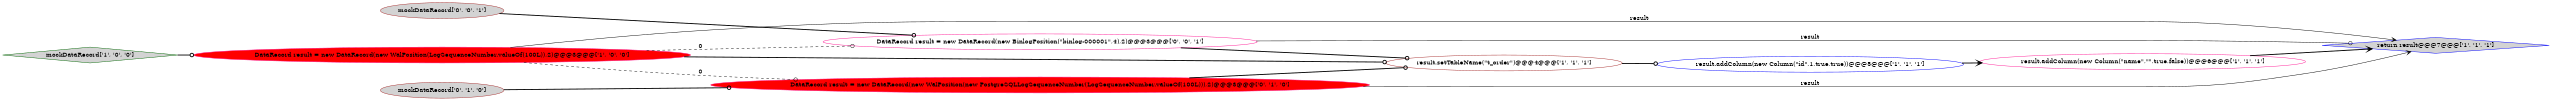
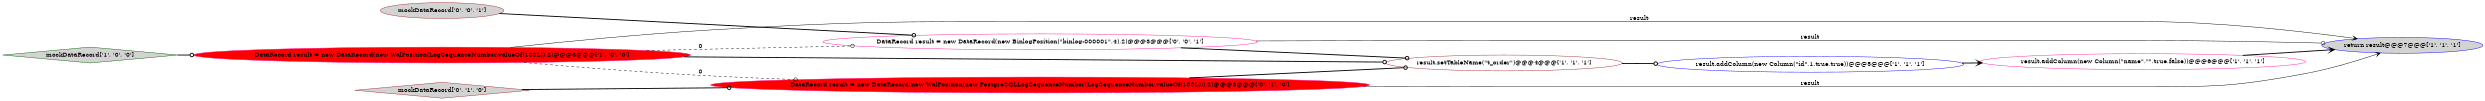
node "return result@@@7@@@['1', '1', '1']": shape diamond -> ellipse
node "mockDataRecord['0', '1', '0']": shape ellipse -> diamond
